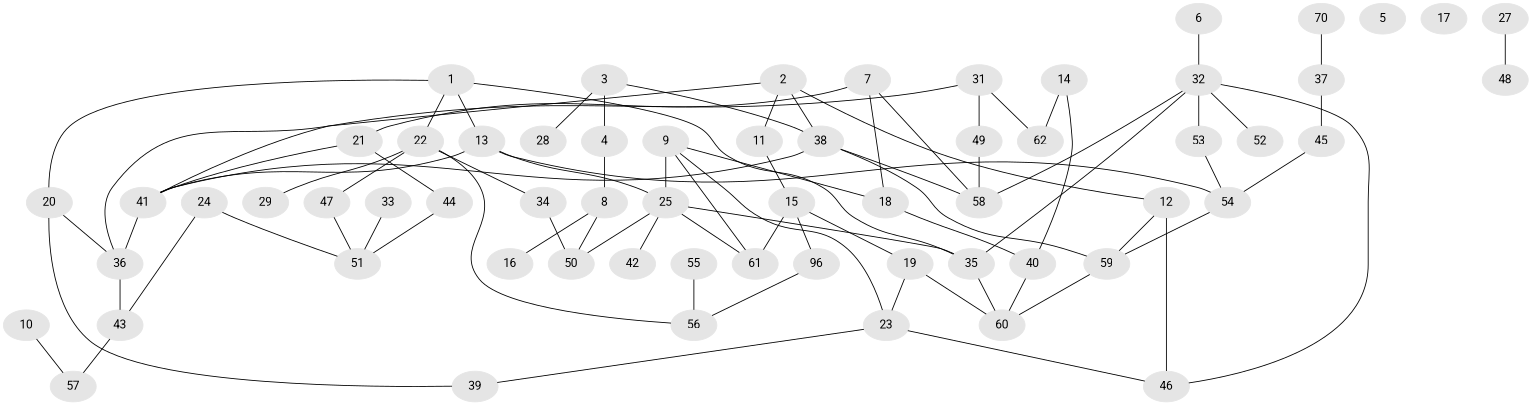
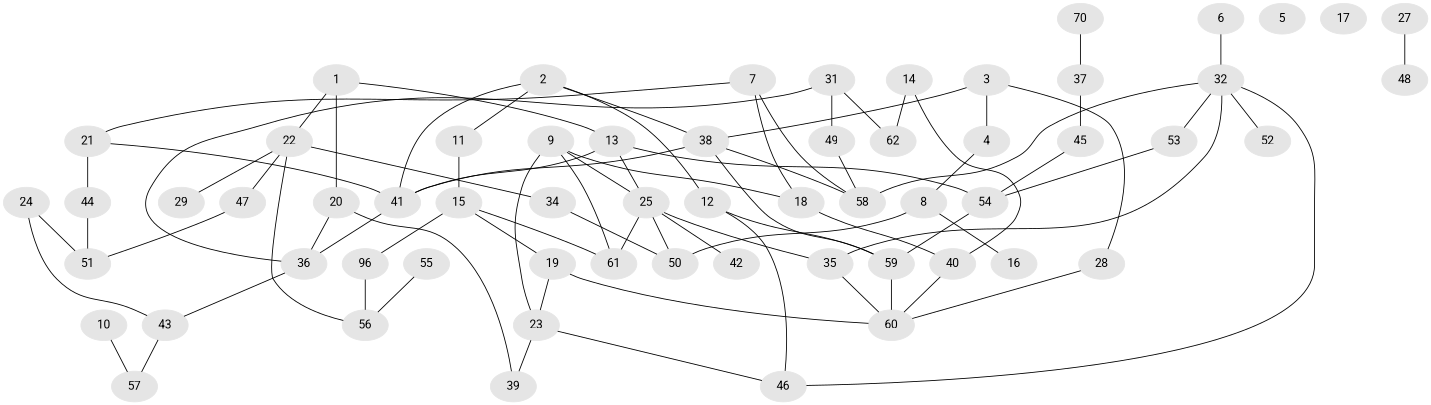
edge "1" -- "35": removed
node "33": removed
edge "28" -- "60": added
